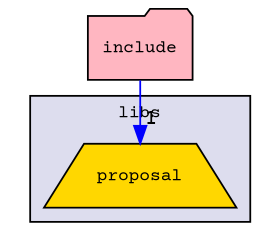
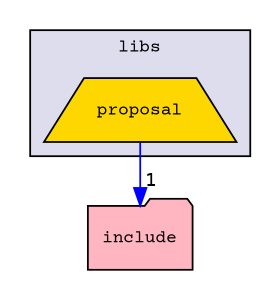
edge "include" -> "proposal": reversed
